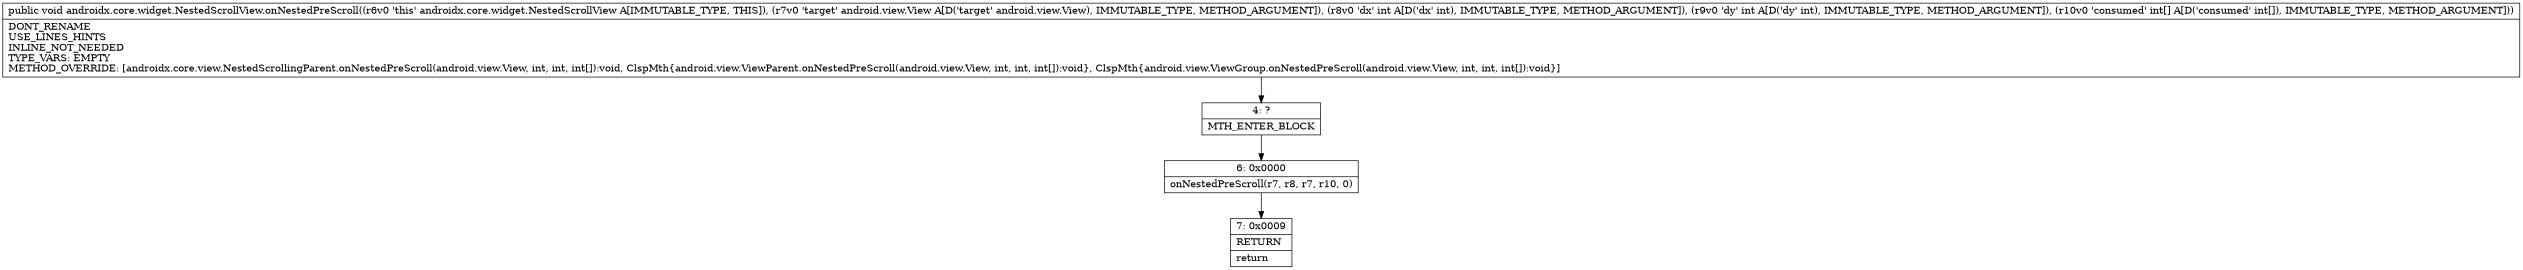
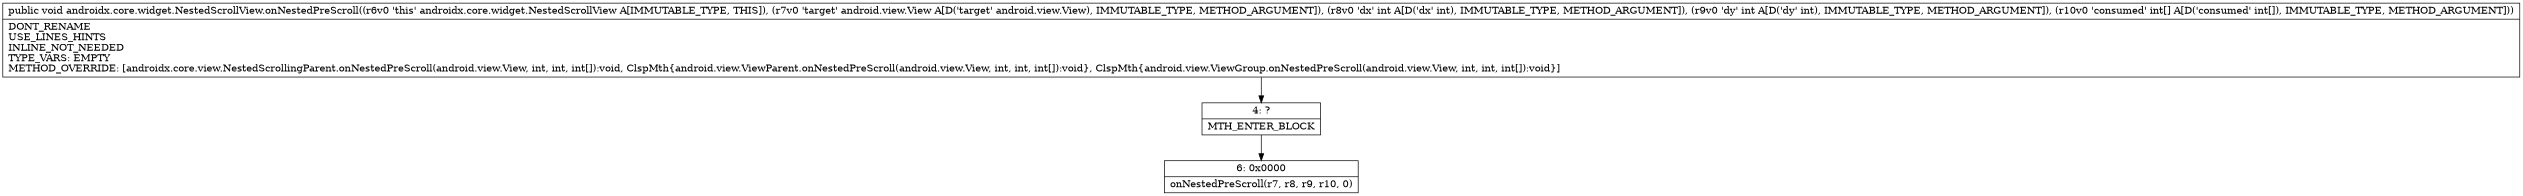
node "6: 0x0000": text "onNestedPreScroll(r7, r8, r7, r10, 0)" -> "onNestedPreScroll(r7, r8, r9, r10, 0)"
node "7: 0x0009": removed
